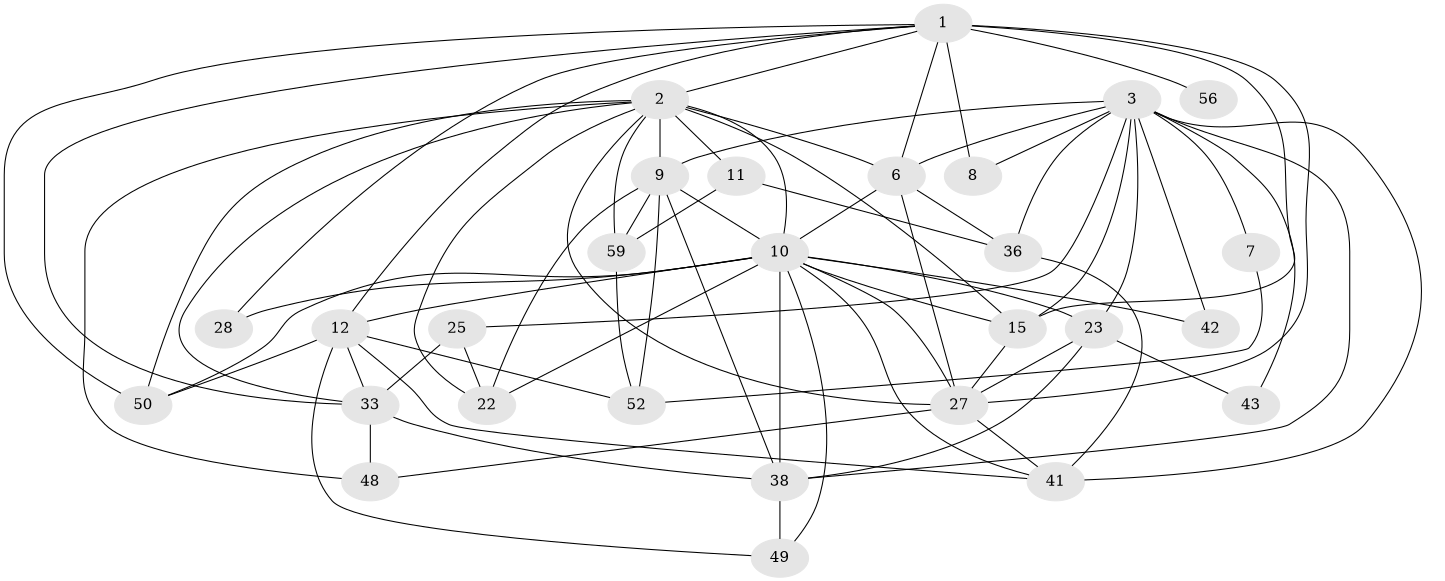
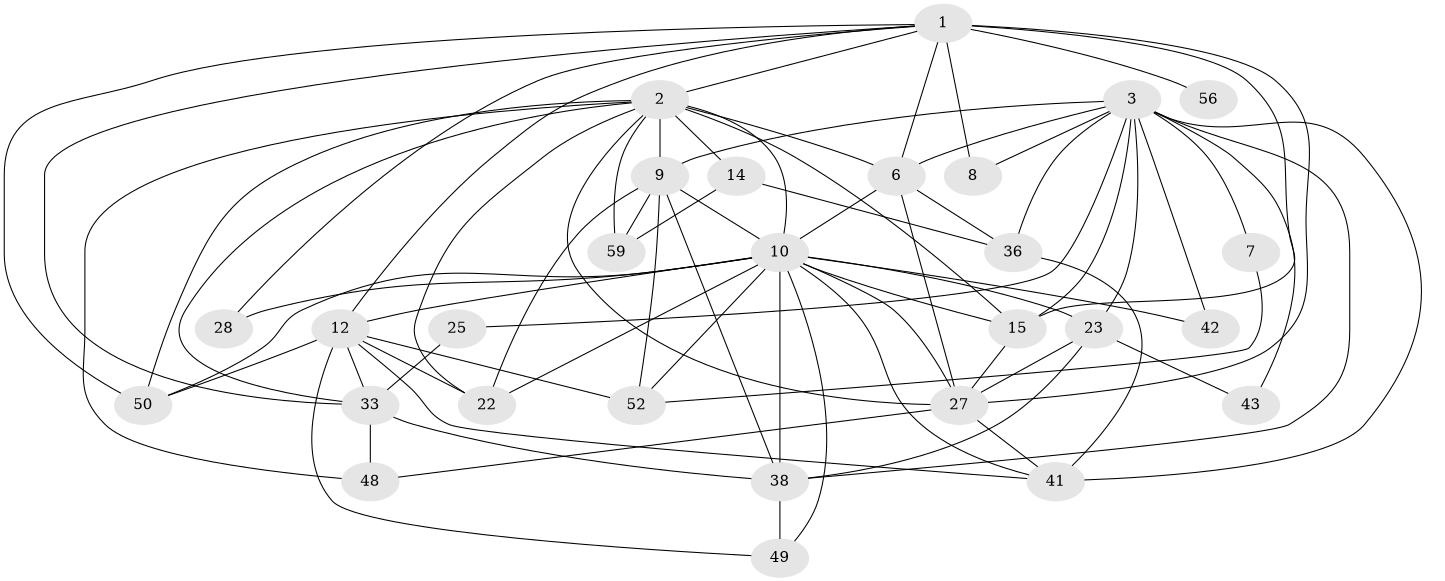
node "11": label "11" -> "14"
edge "59" -- "52": now "10" -- "52"
edge "25" -- "22": now "12" -- "22"
